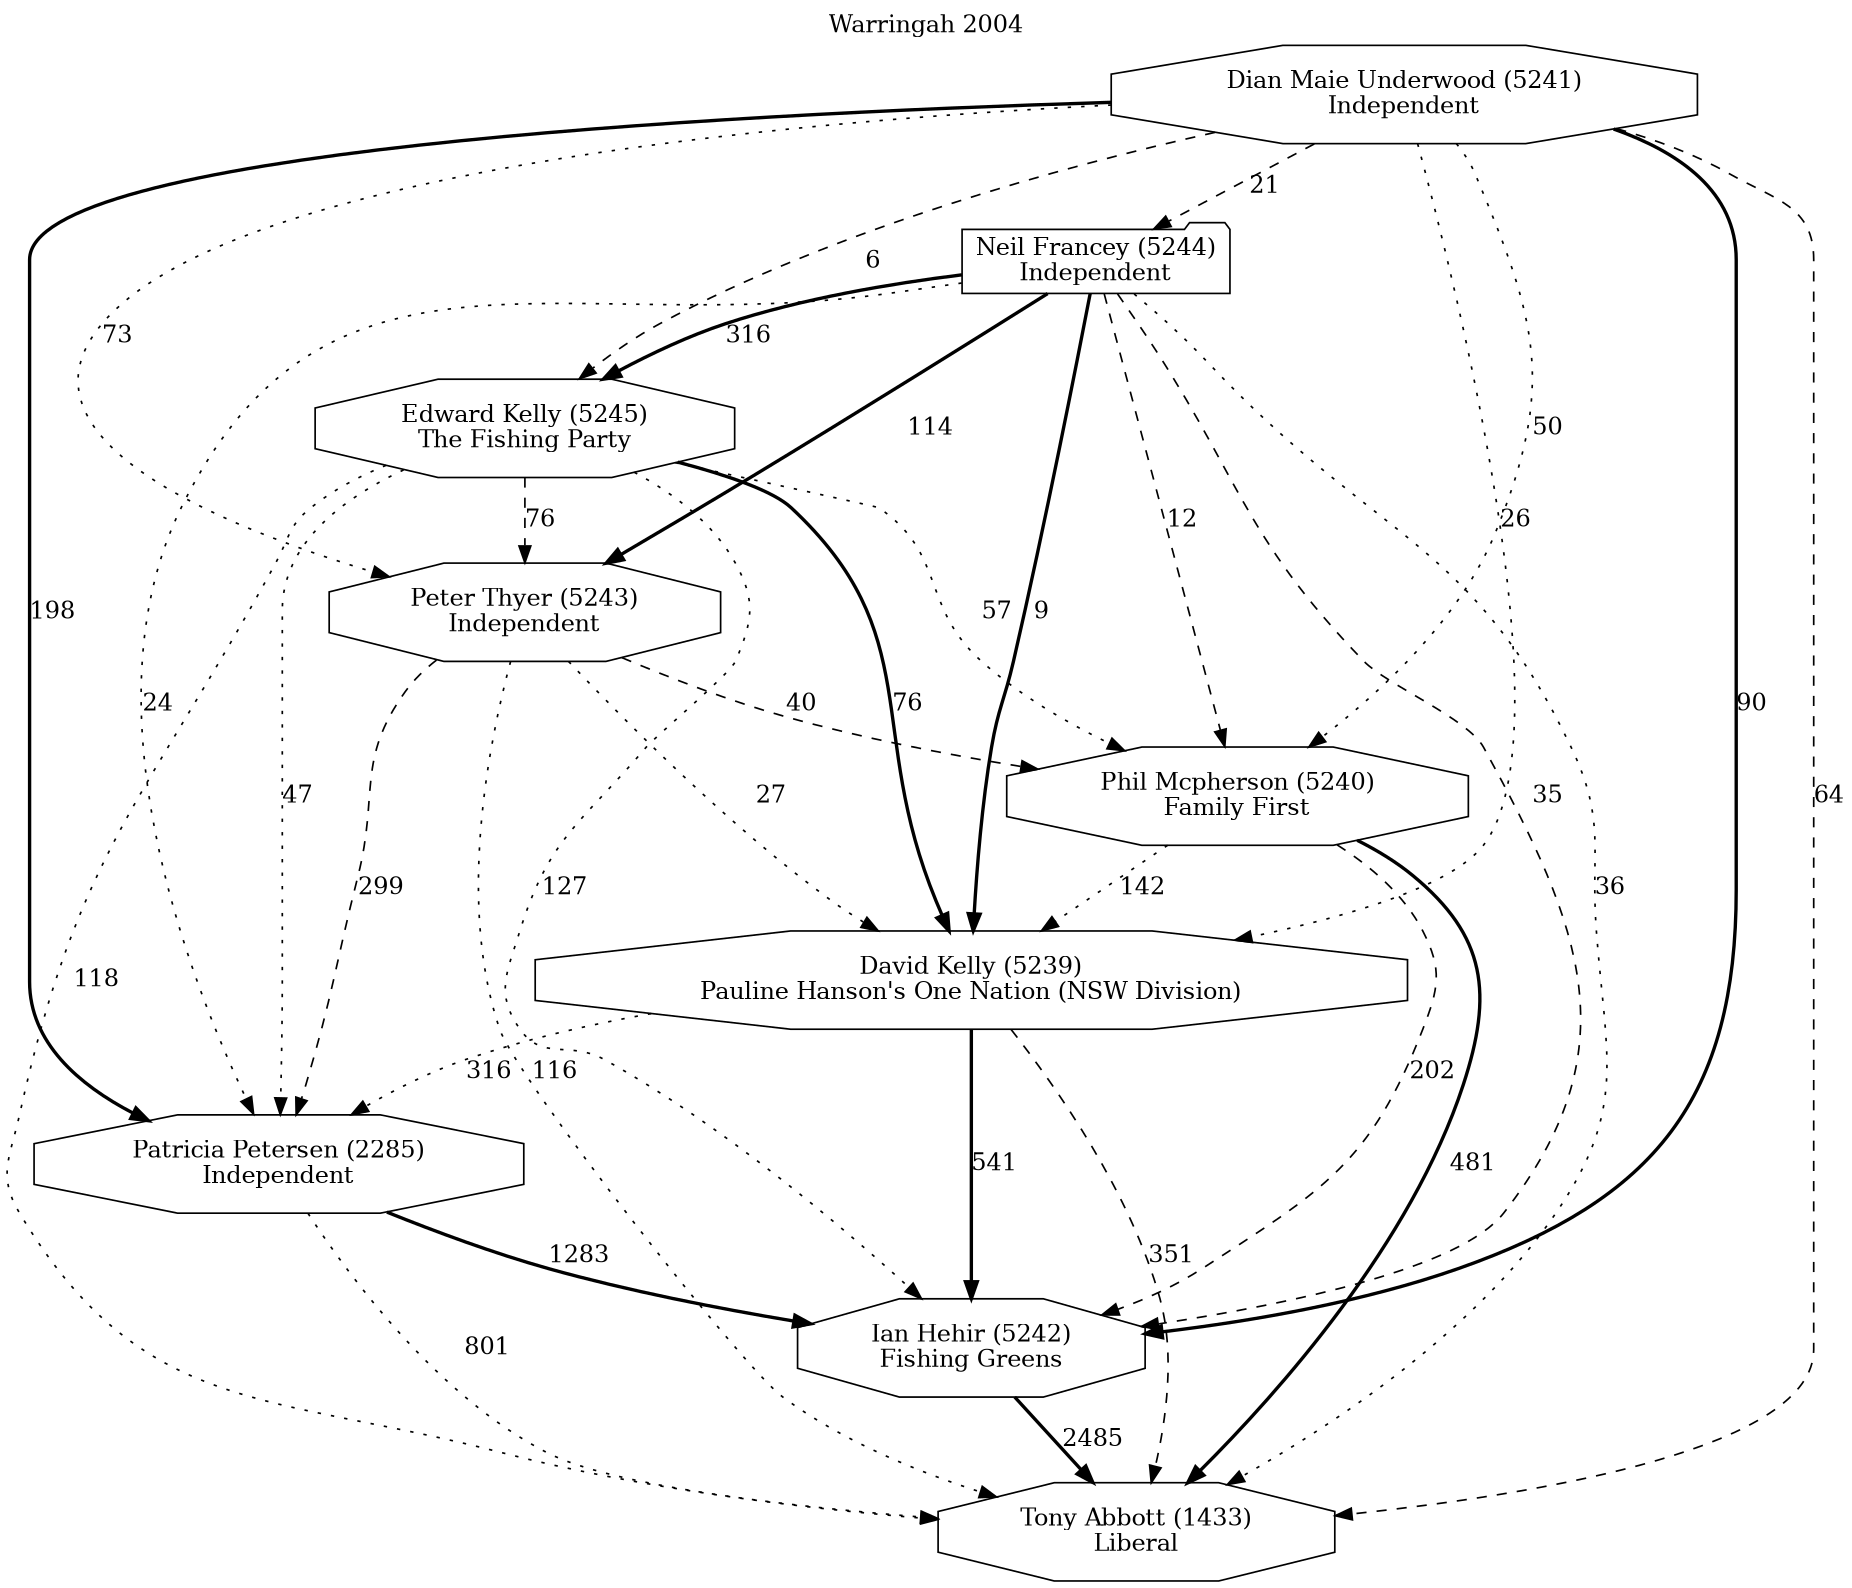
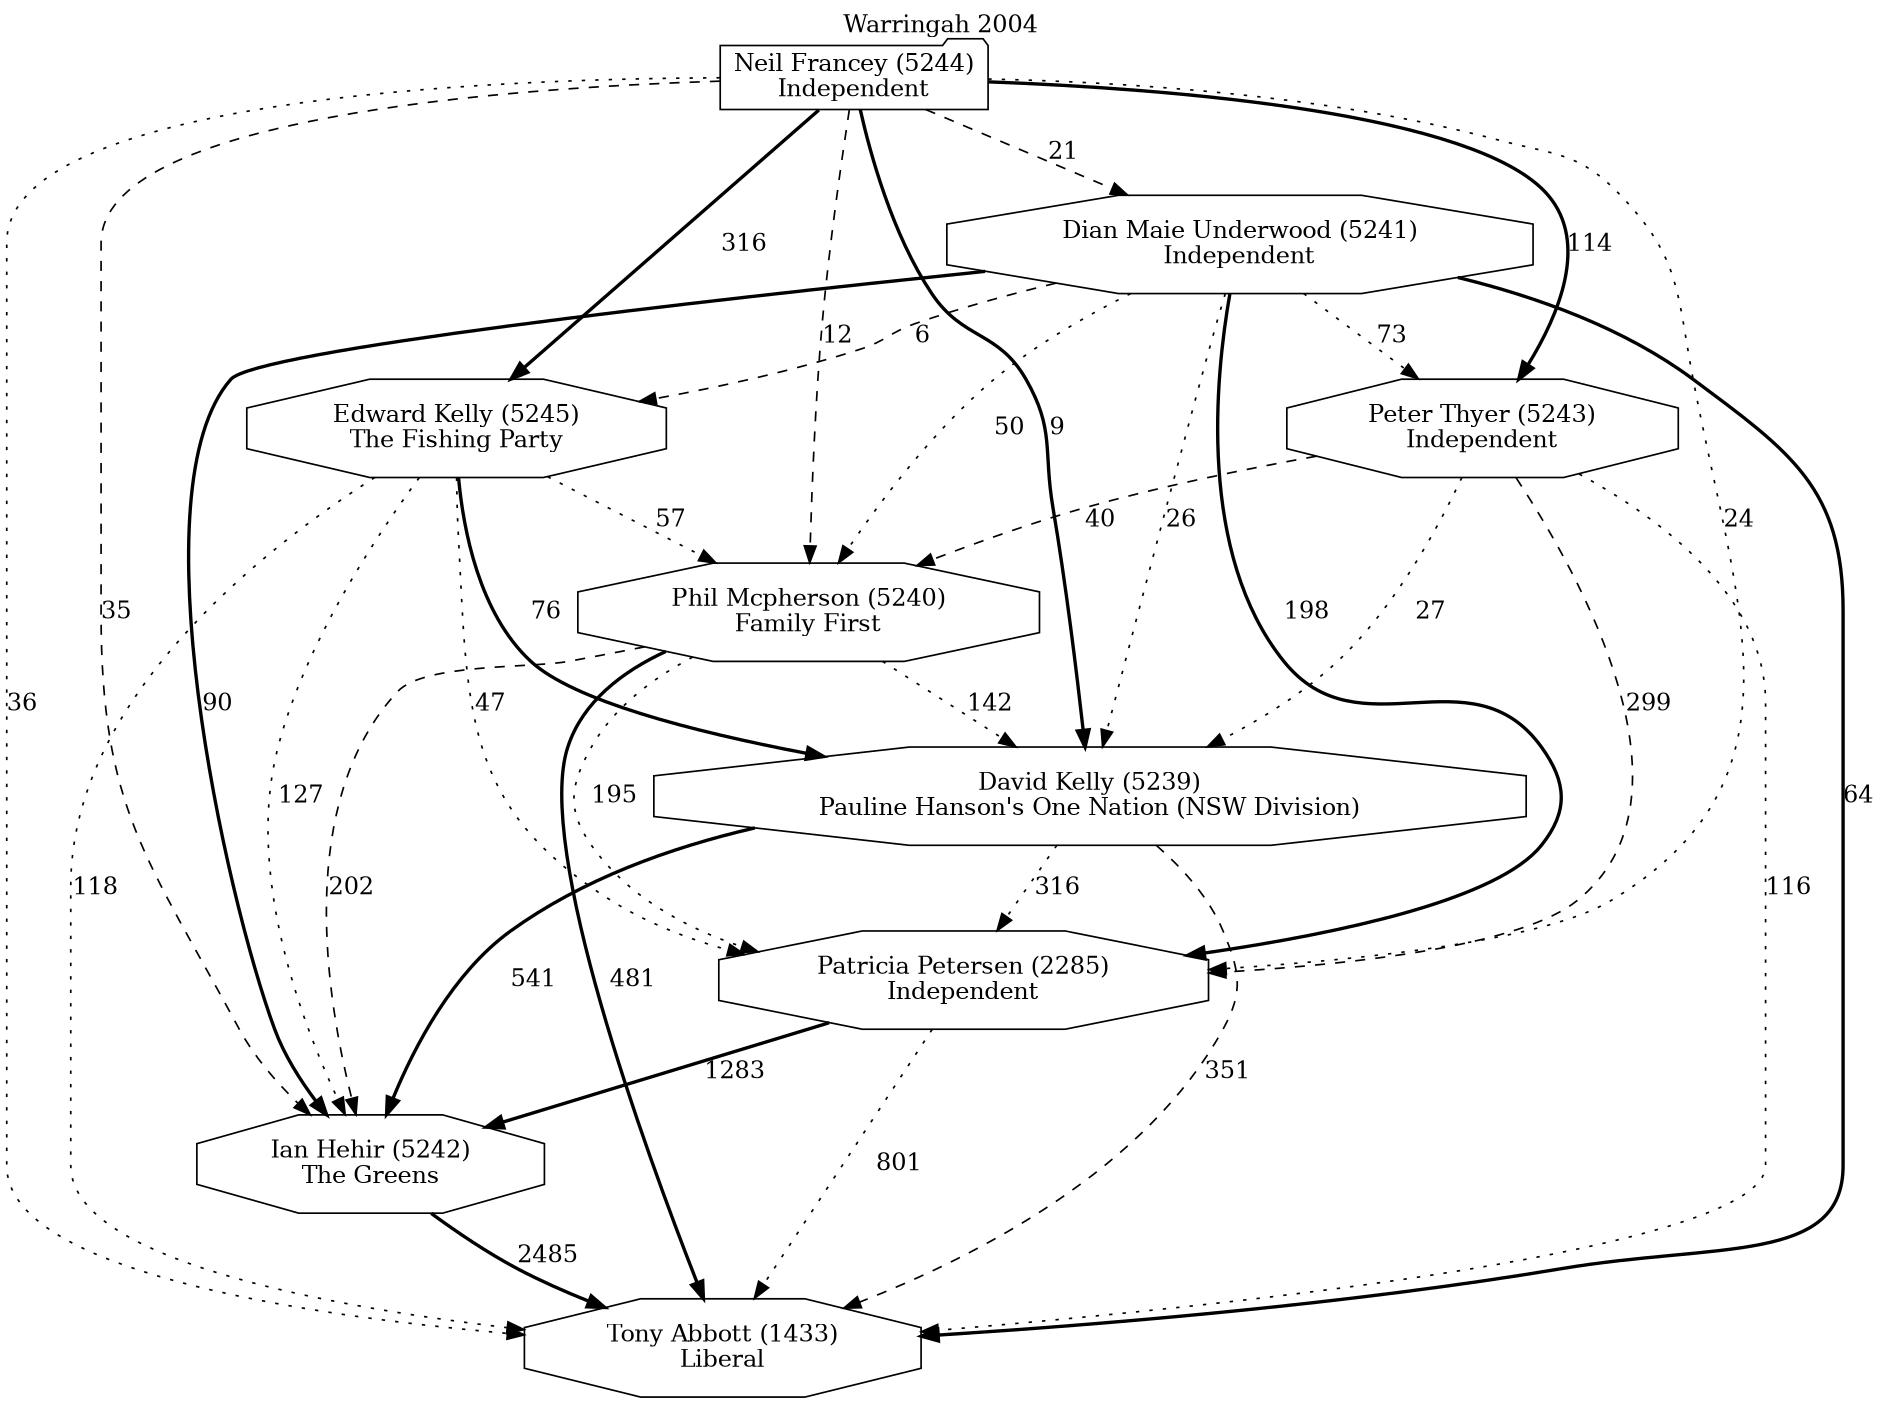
edge "Dian Maie Underwood (5241) Independent" -> "Neil Francey (5244) Independent": reversed
edge "Edward Kelly (5245) The Fishing Party" -> "Peter Thyer (5243) Independent": removed, label "76"
edge "Phil Mcpherson (5240) Family First" -> "Patricia Petersen (2285) Independent": added, label "195"
edge "Dian Maie Underwood (5241) Independent" -> "Tony Abbott (1433) Liberal": style dashed -> bold
node "Ian Hehir (5242) Fishing Greens": label "Ian Hehir (5242) Fishing Greens" -> "Ian Hehir (5242) The Greens"
